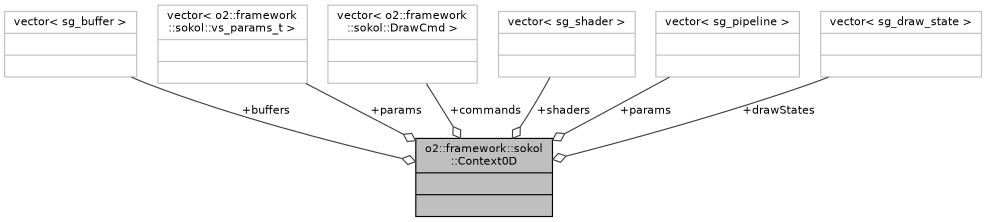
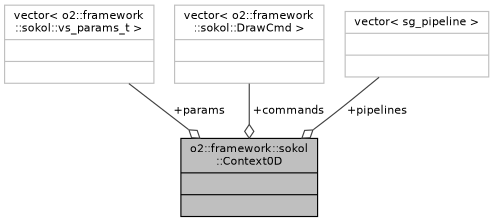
node "vector< sg_buffer >": removed
node "vector< sg_shader >": removed
node "vector< sg_draw_state >": removed
edge "vector< sg_pipeline >" -> "o2::framework::sokol": label " +params" -> " +pipelines"
